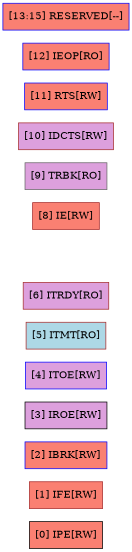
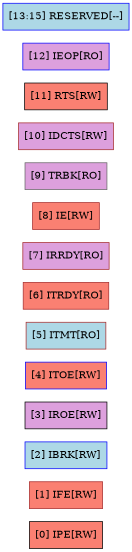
node "[13:15] RESERVED[--]": fillcolor salmon -> lightblue
node "[12] IEOP[RO]": fillcolor salmon -> plum
node "[11] RTS[RW]": color blue -> black
node "[7] IRRDY[RO]": added
node "[6] ITRDY[RO]": fillcolor plum -> salmon
node "[4] ITOE[RW]": fillcolor plum -> salmon
node "[2] IBRK[RW]": fillcolor salmon -> lightblue
